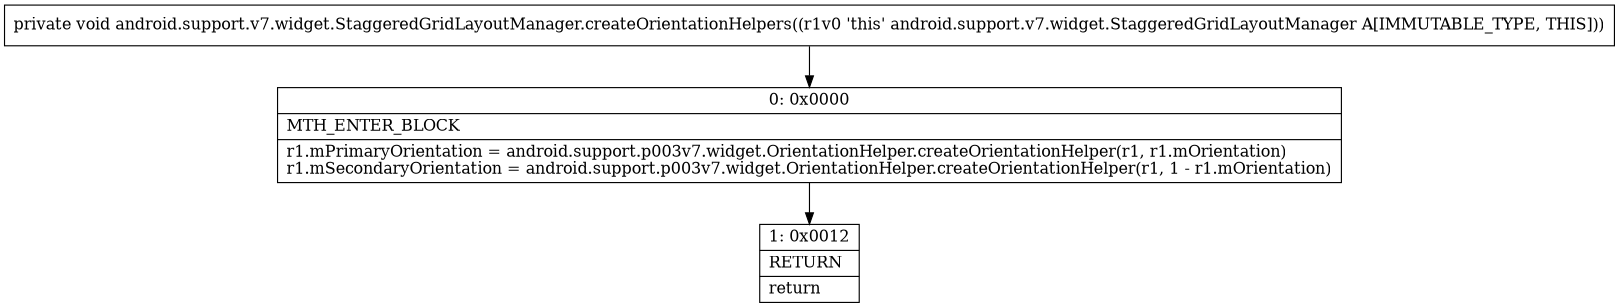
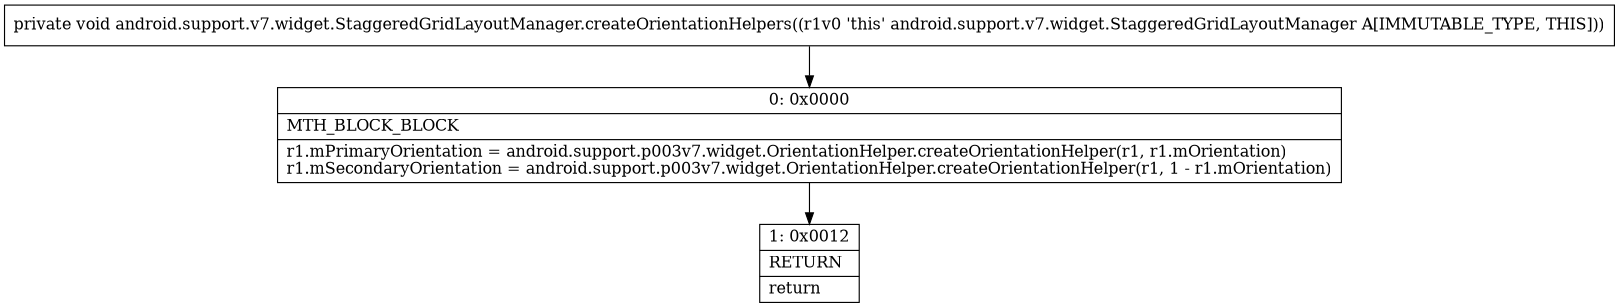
node "0: 0x0000": text "MTH_ENTER_BLOCK" -> "MTH_BLOCK_BLOCK"
